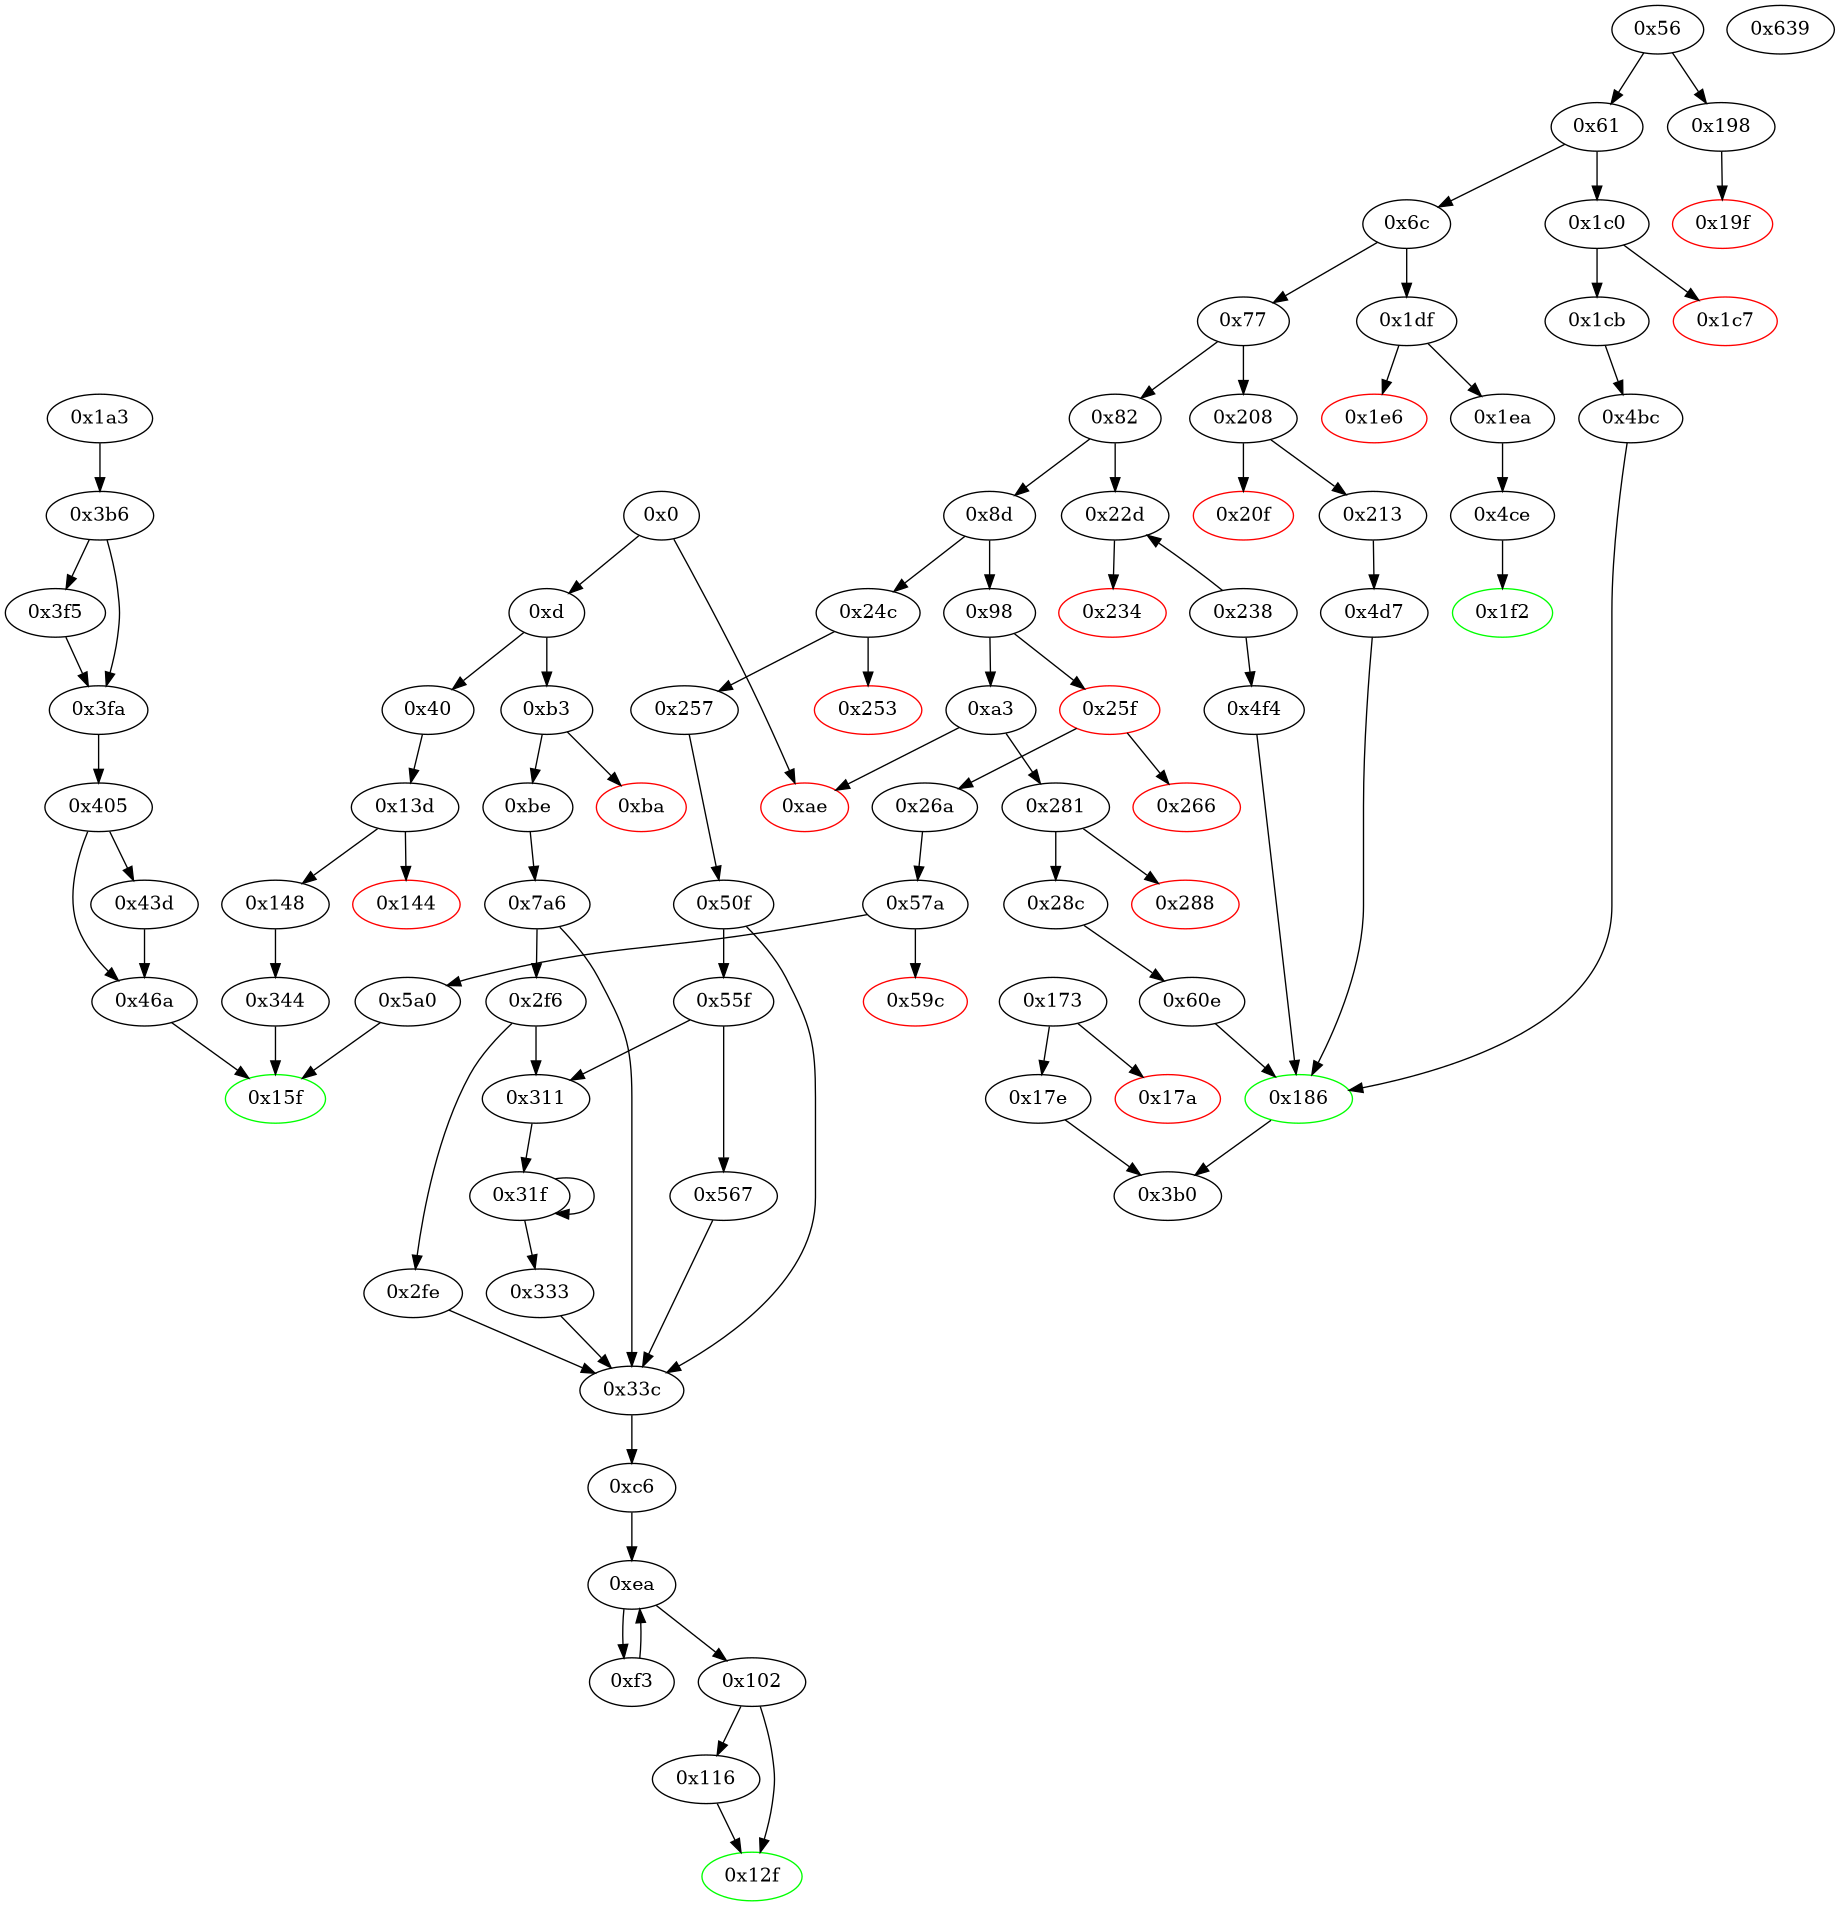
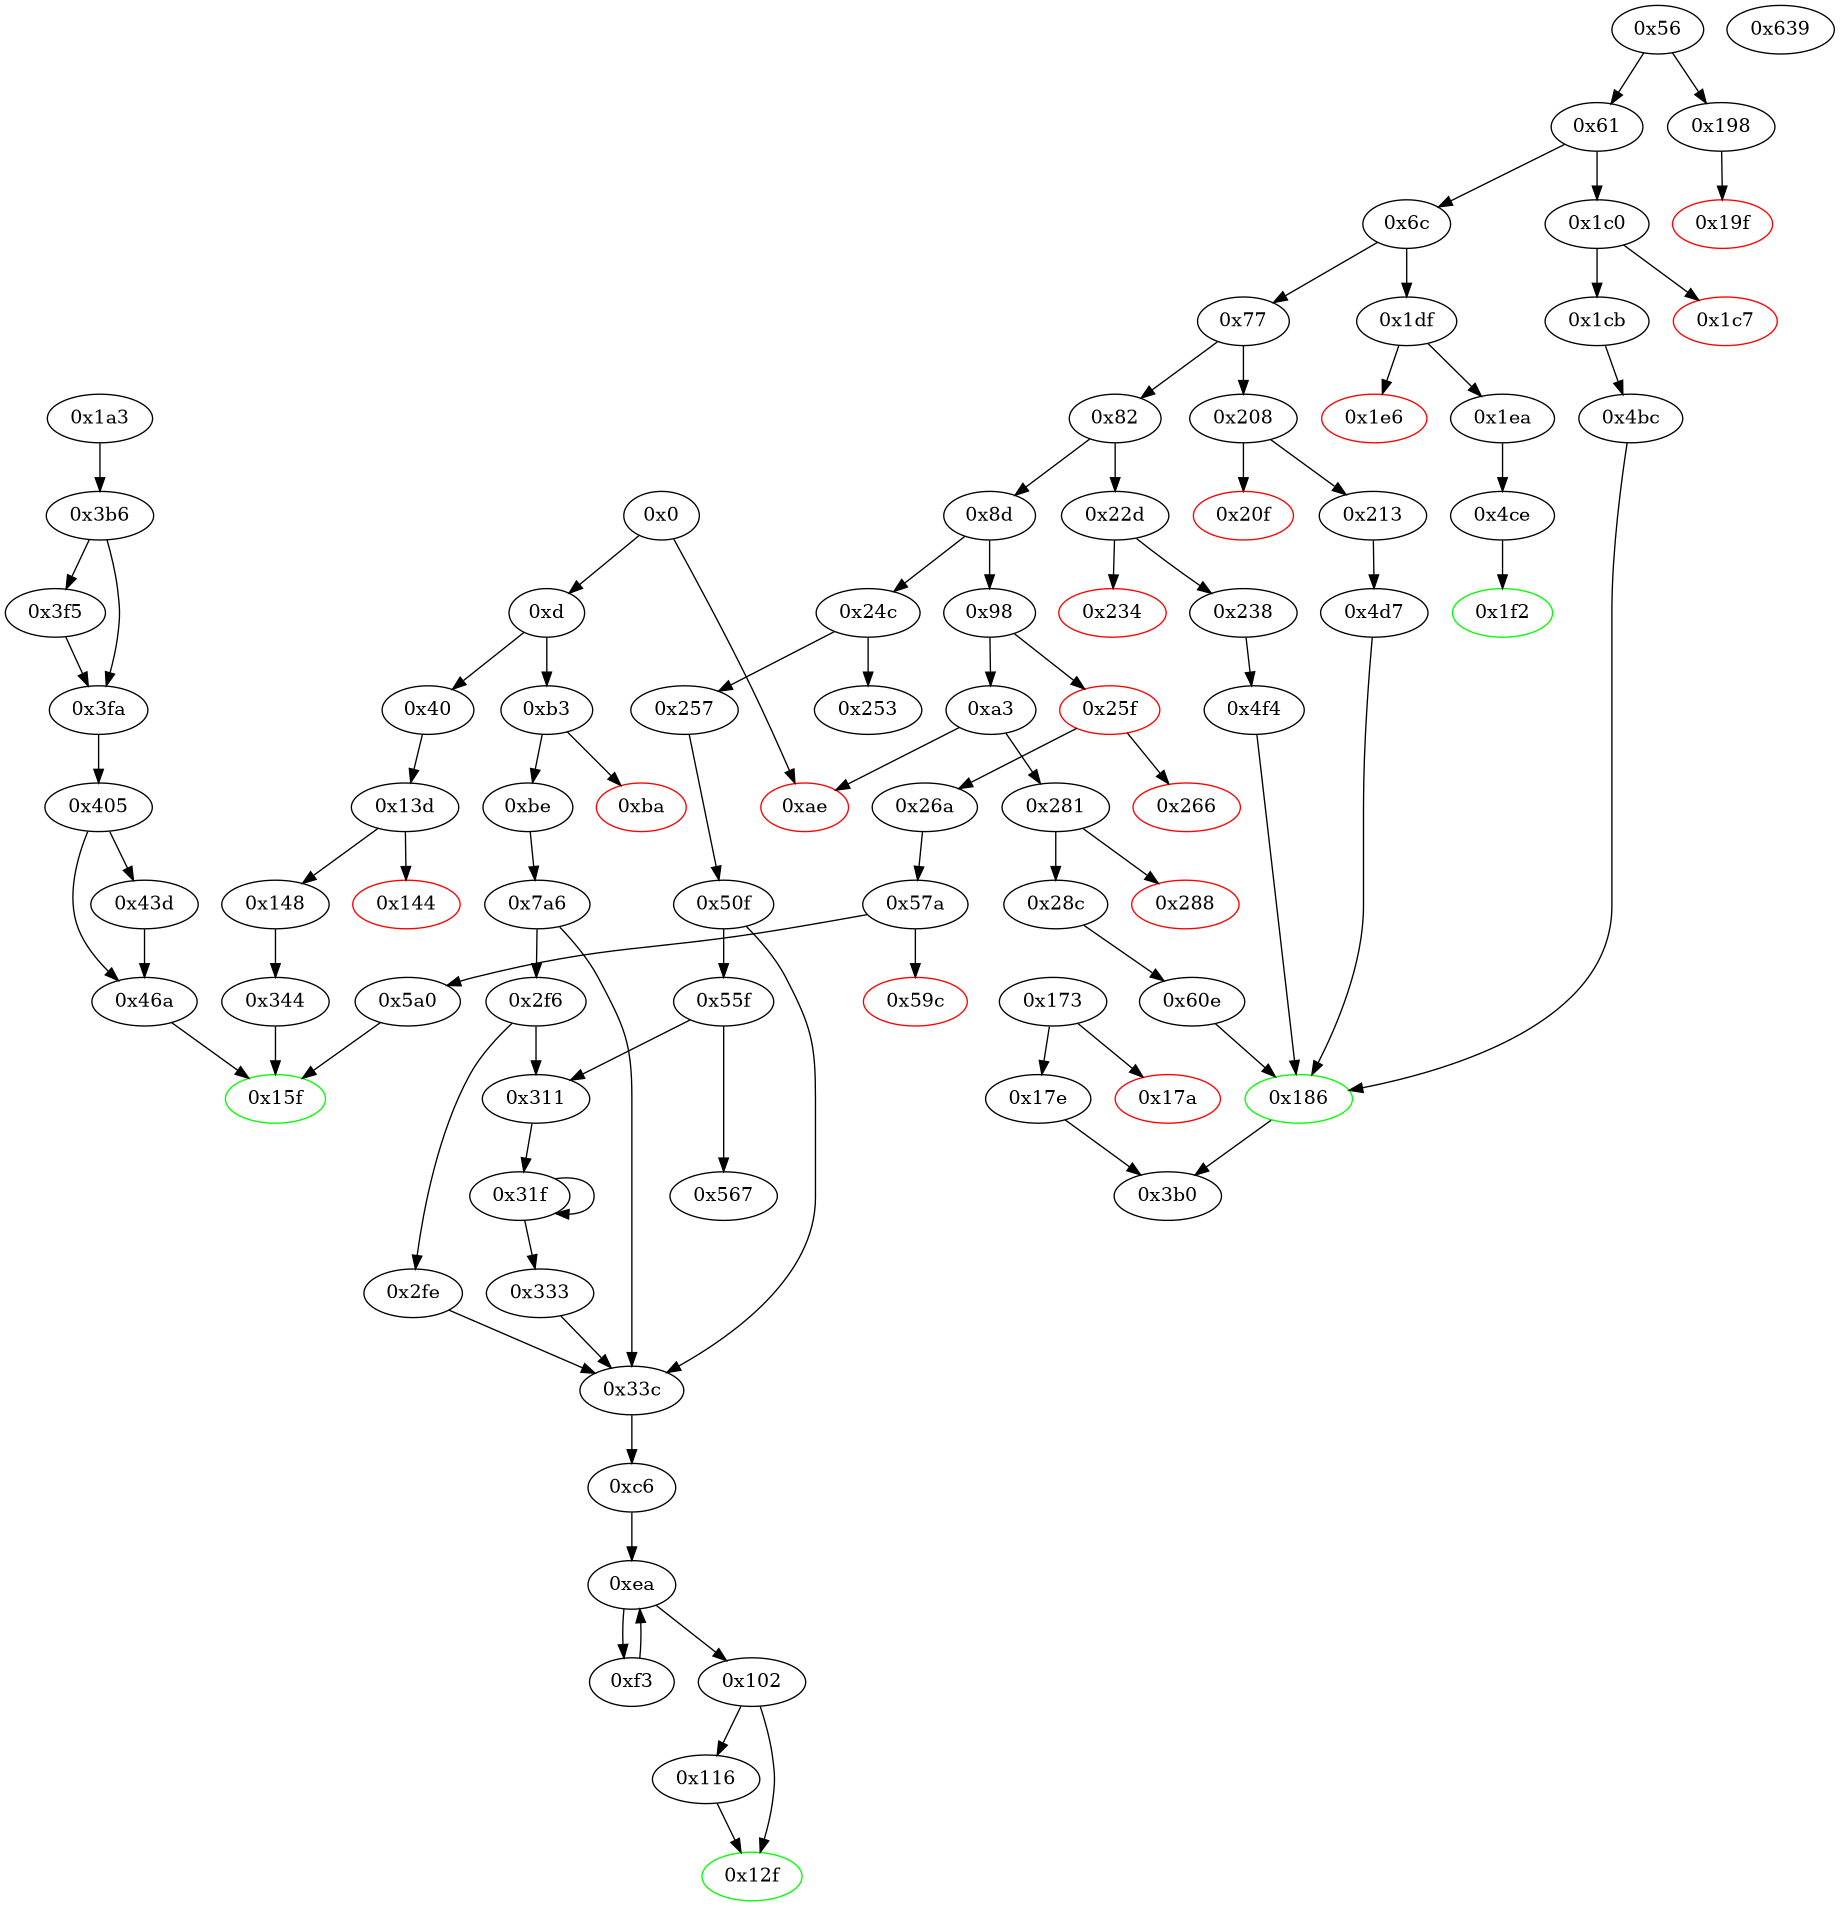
edge "0x238" -> "0x22d": reversed
node "0x253": color red -> black
edge "0x567" -> "0x33c": removed
